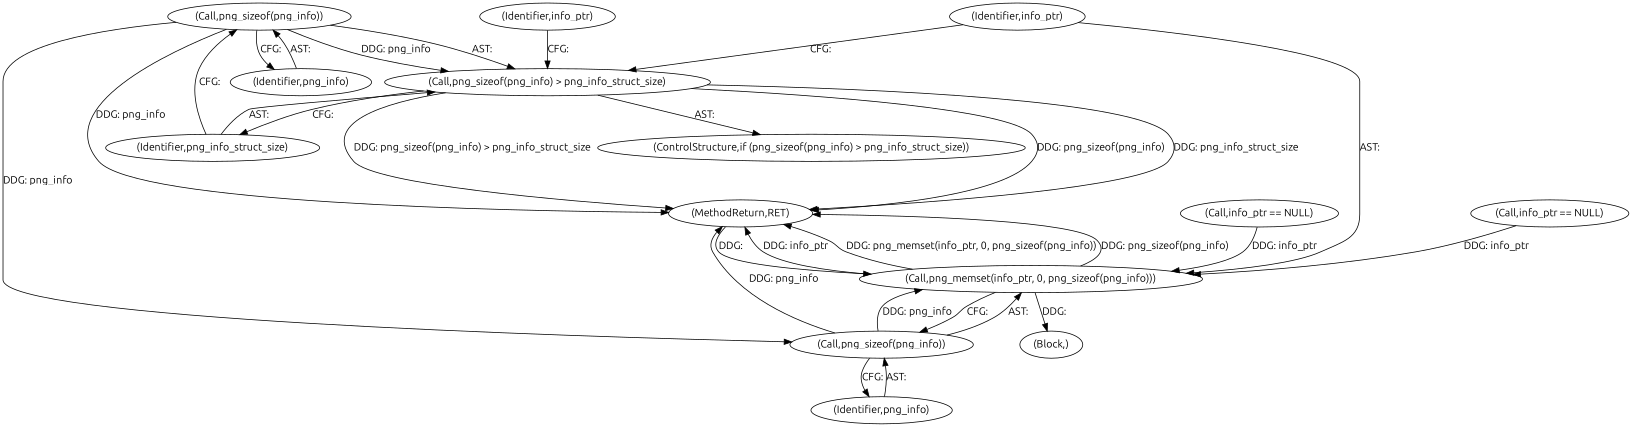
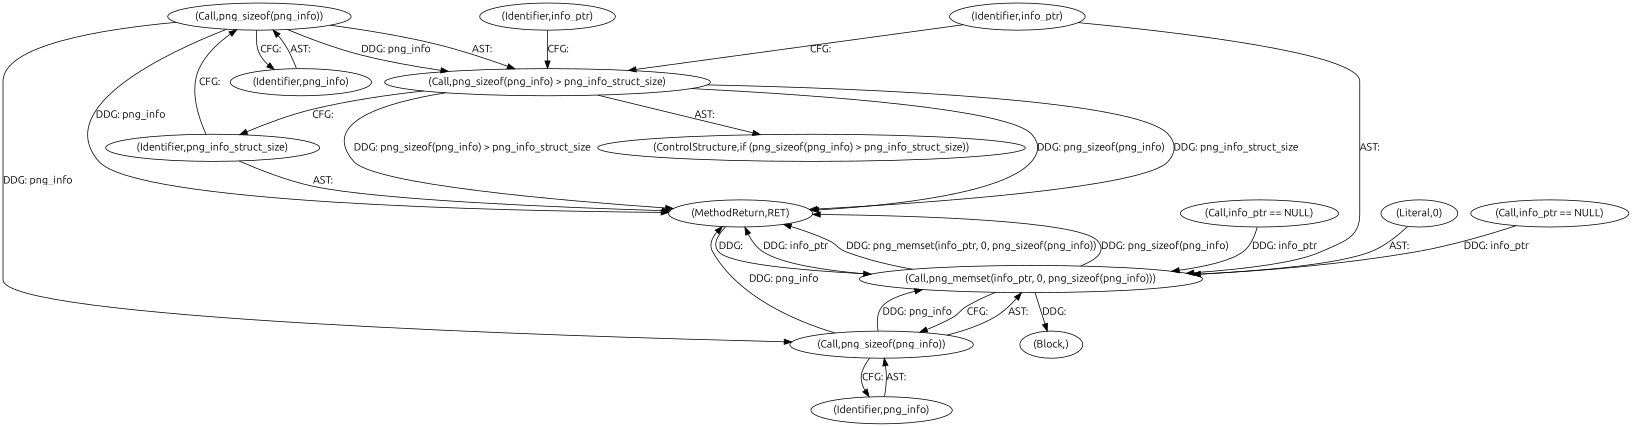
edge "(Identifier,png_info_struct_size)" -> "(Call,png_sizeof(png_info) > png_info_struct_size)": now "(Identifier,png_info_struct_size)" -> "(MethodReturn,RET)"
node "(Literal,0)": added
